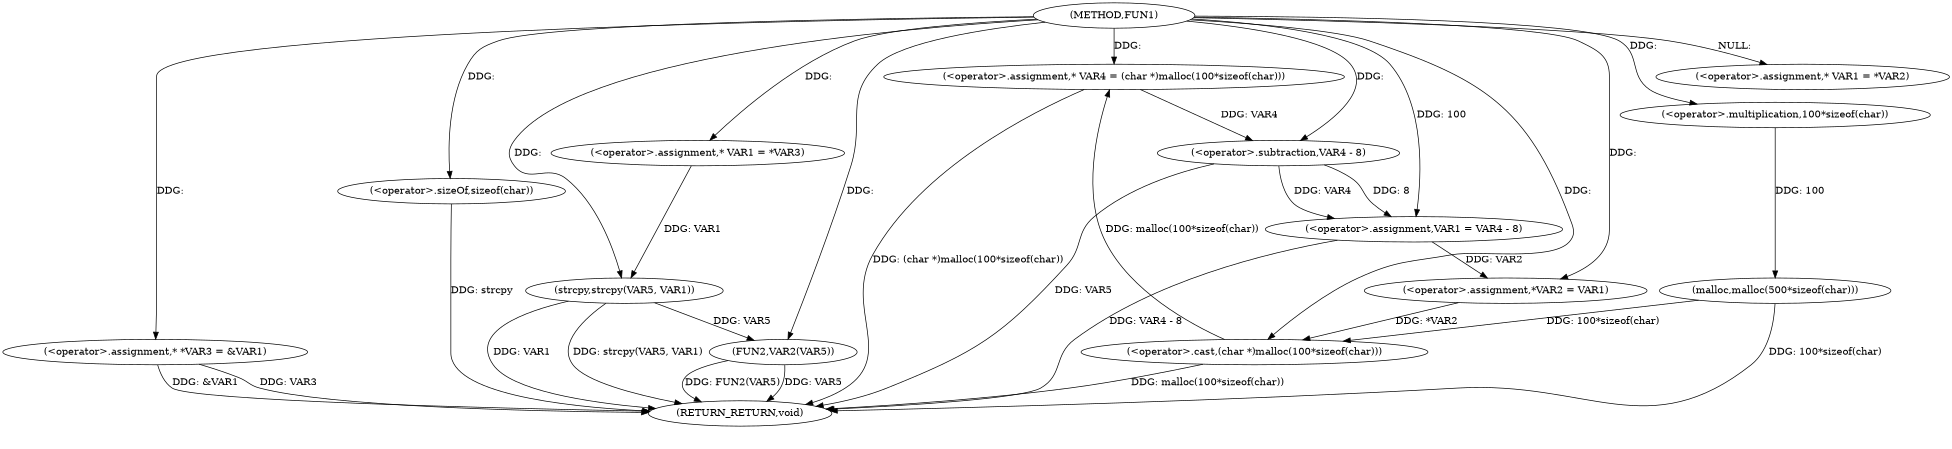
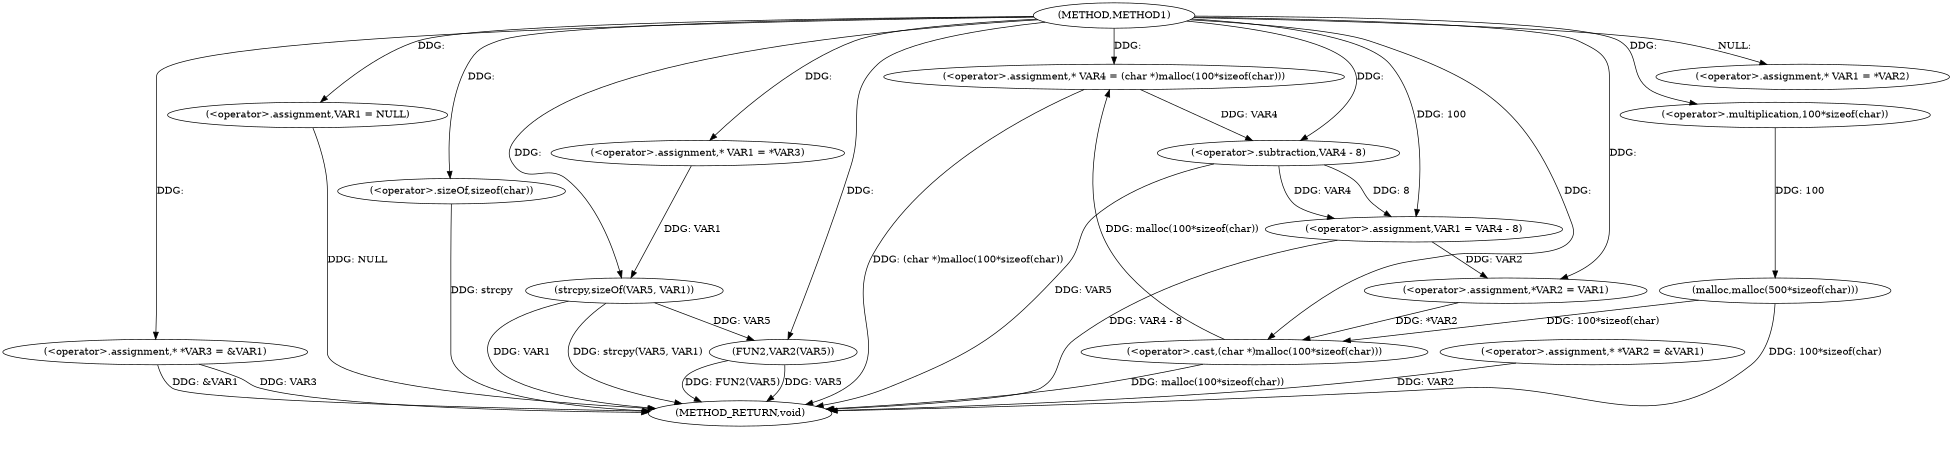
node "(METHOD,FUN1)": label "(METHOD,FUN1)" -> "(METHOD,METHOD1)"
node "(<operator>.assignment,VAR1 = NULL)": added
node "(strcpy,strcpy(VAR5, VAR1))": label "(strcpy,strcpy(VAR5, VAR1))" -> "(strcpy,sizeOf(VAR5, VAR1))"
node "(<operator>.assignment,* *VAR2 = &VAR1)": added
node "(RETURN_RETURN,void)": label "(RETURN_RETURN,void)" -> "(METHOD_RETURN,void)"
